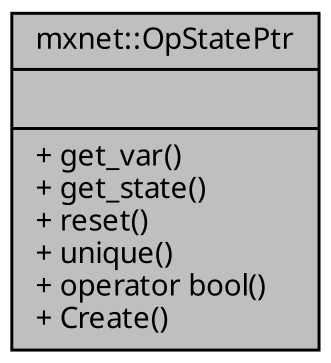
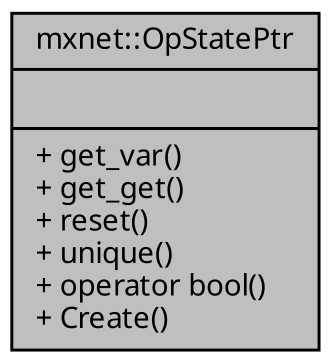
node "mxnet::OpStatePtr": text "+ get_state()" -> "+ get_get()"
